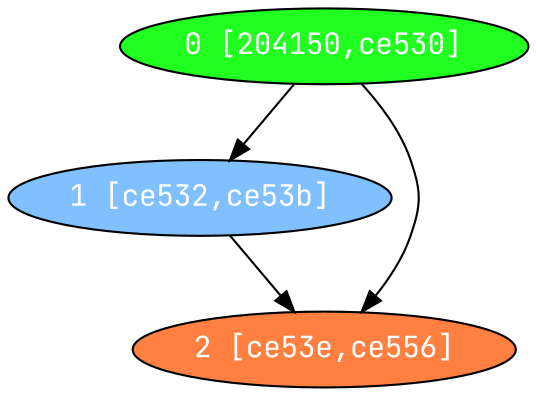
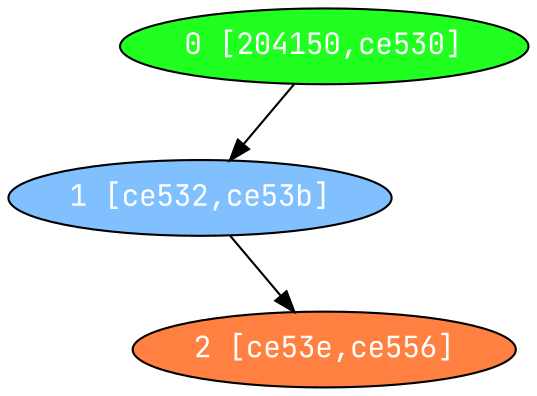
edge "0 [204150,ce530]" -> "2 [ce53e,ce556]": removed
